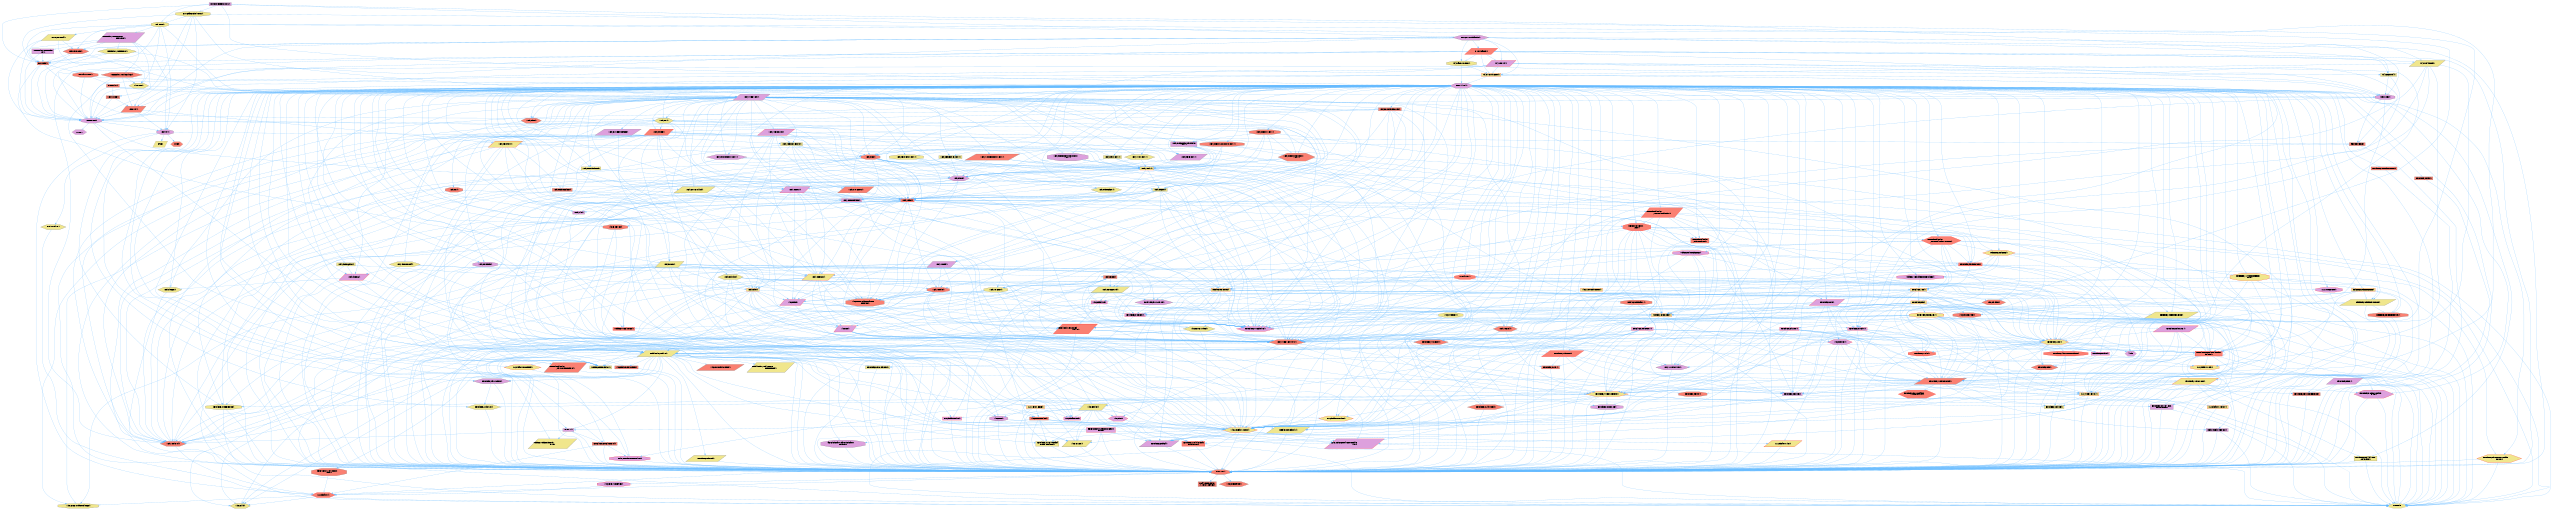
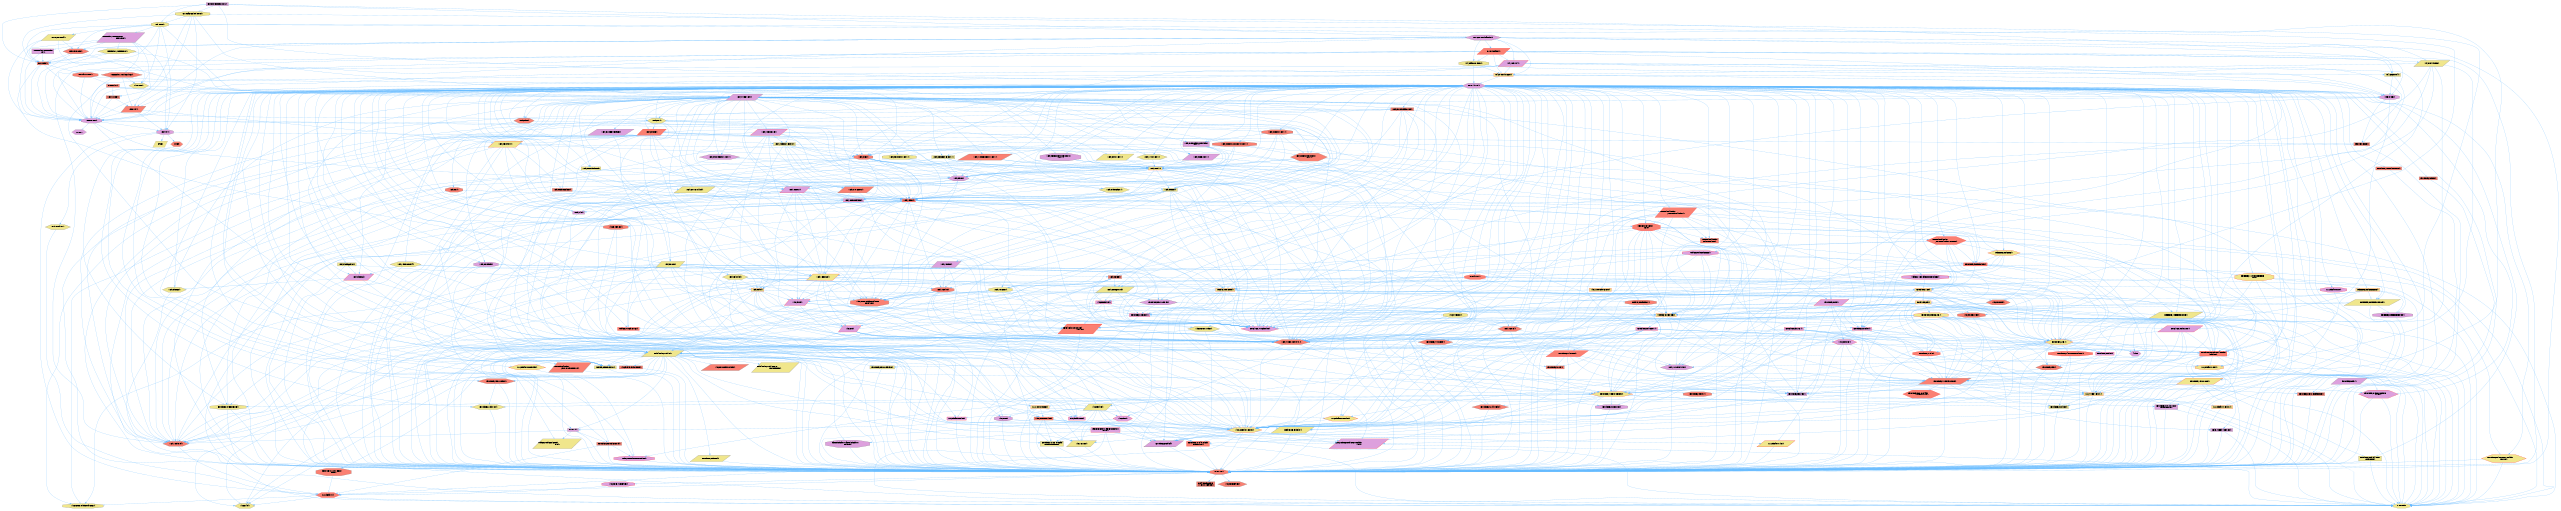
node "Math/OrthoMatrix.h": shape box -> parallelogram
node "HAL/IntrSegment.h": label "HAL/IntrSegment.h" -> "HAL/PlatformTLS.h"
node "Delegates/DelegateSettings.h": fillcolor salmon -> plum
node "Templates/IsEnumClass.h": fillcolor plum -> salmon
